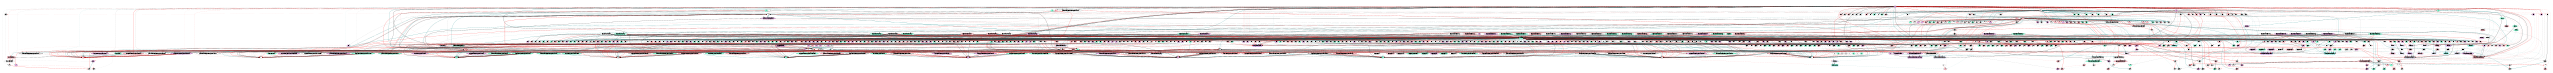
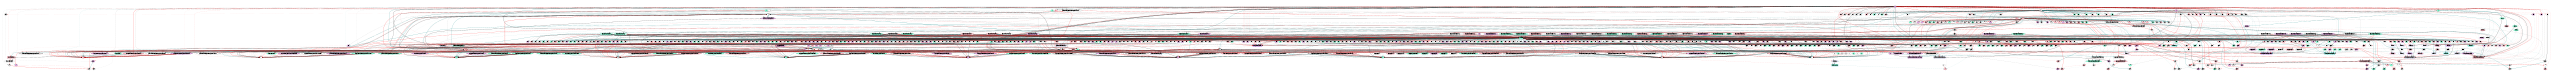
node "LEGUP_function_call_4": fillcolor white -> aquamarine
